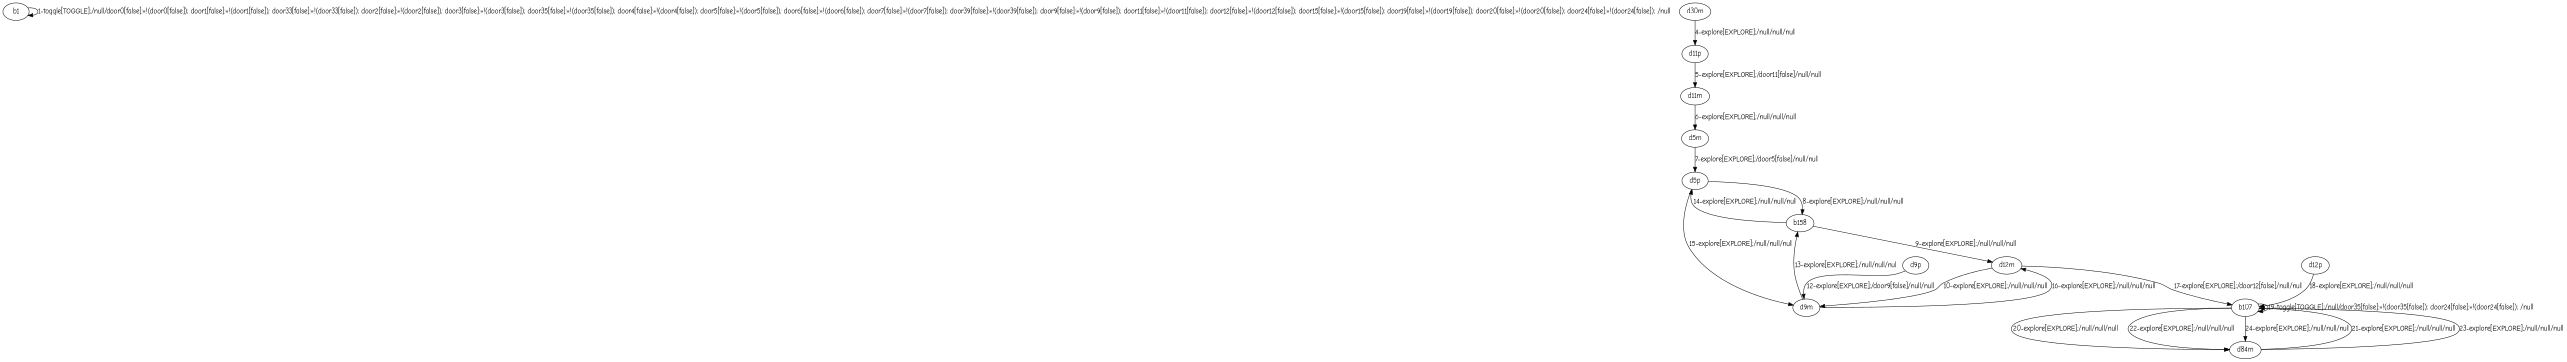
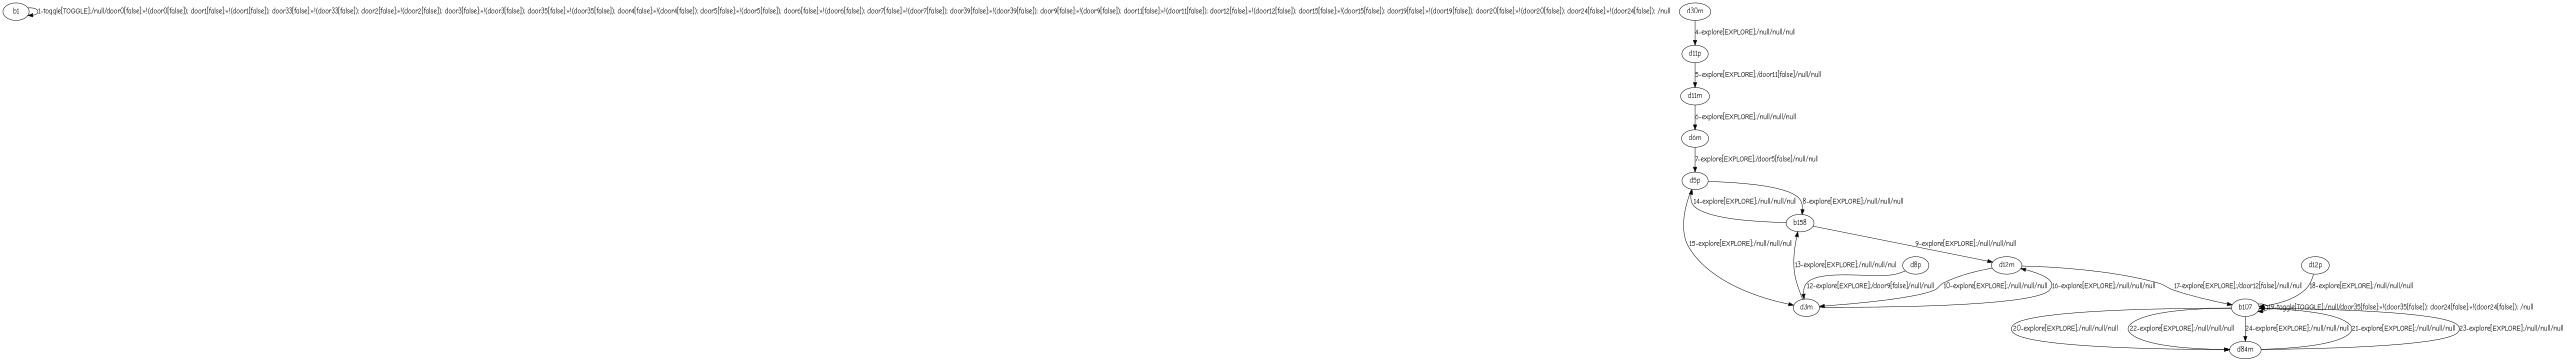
node "d5m": label "d5m" -> "d6m"
node "d9p": label "d9p" -> "d8p"
node "d9m": label "d9m" -> "d3m"
